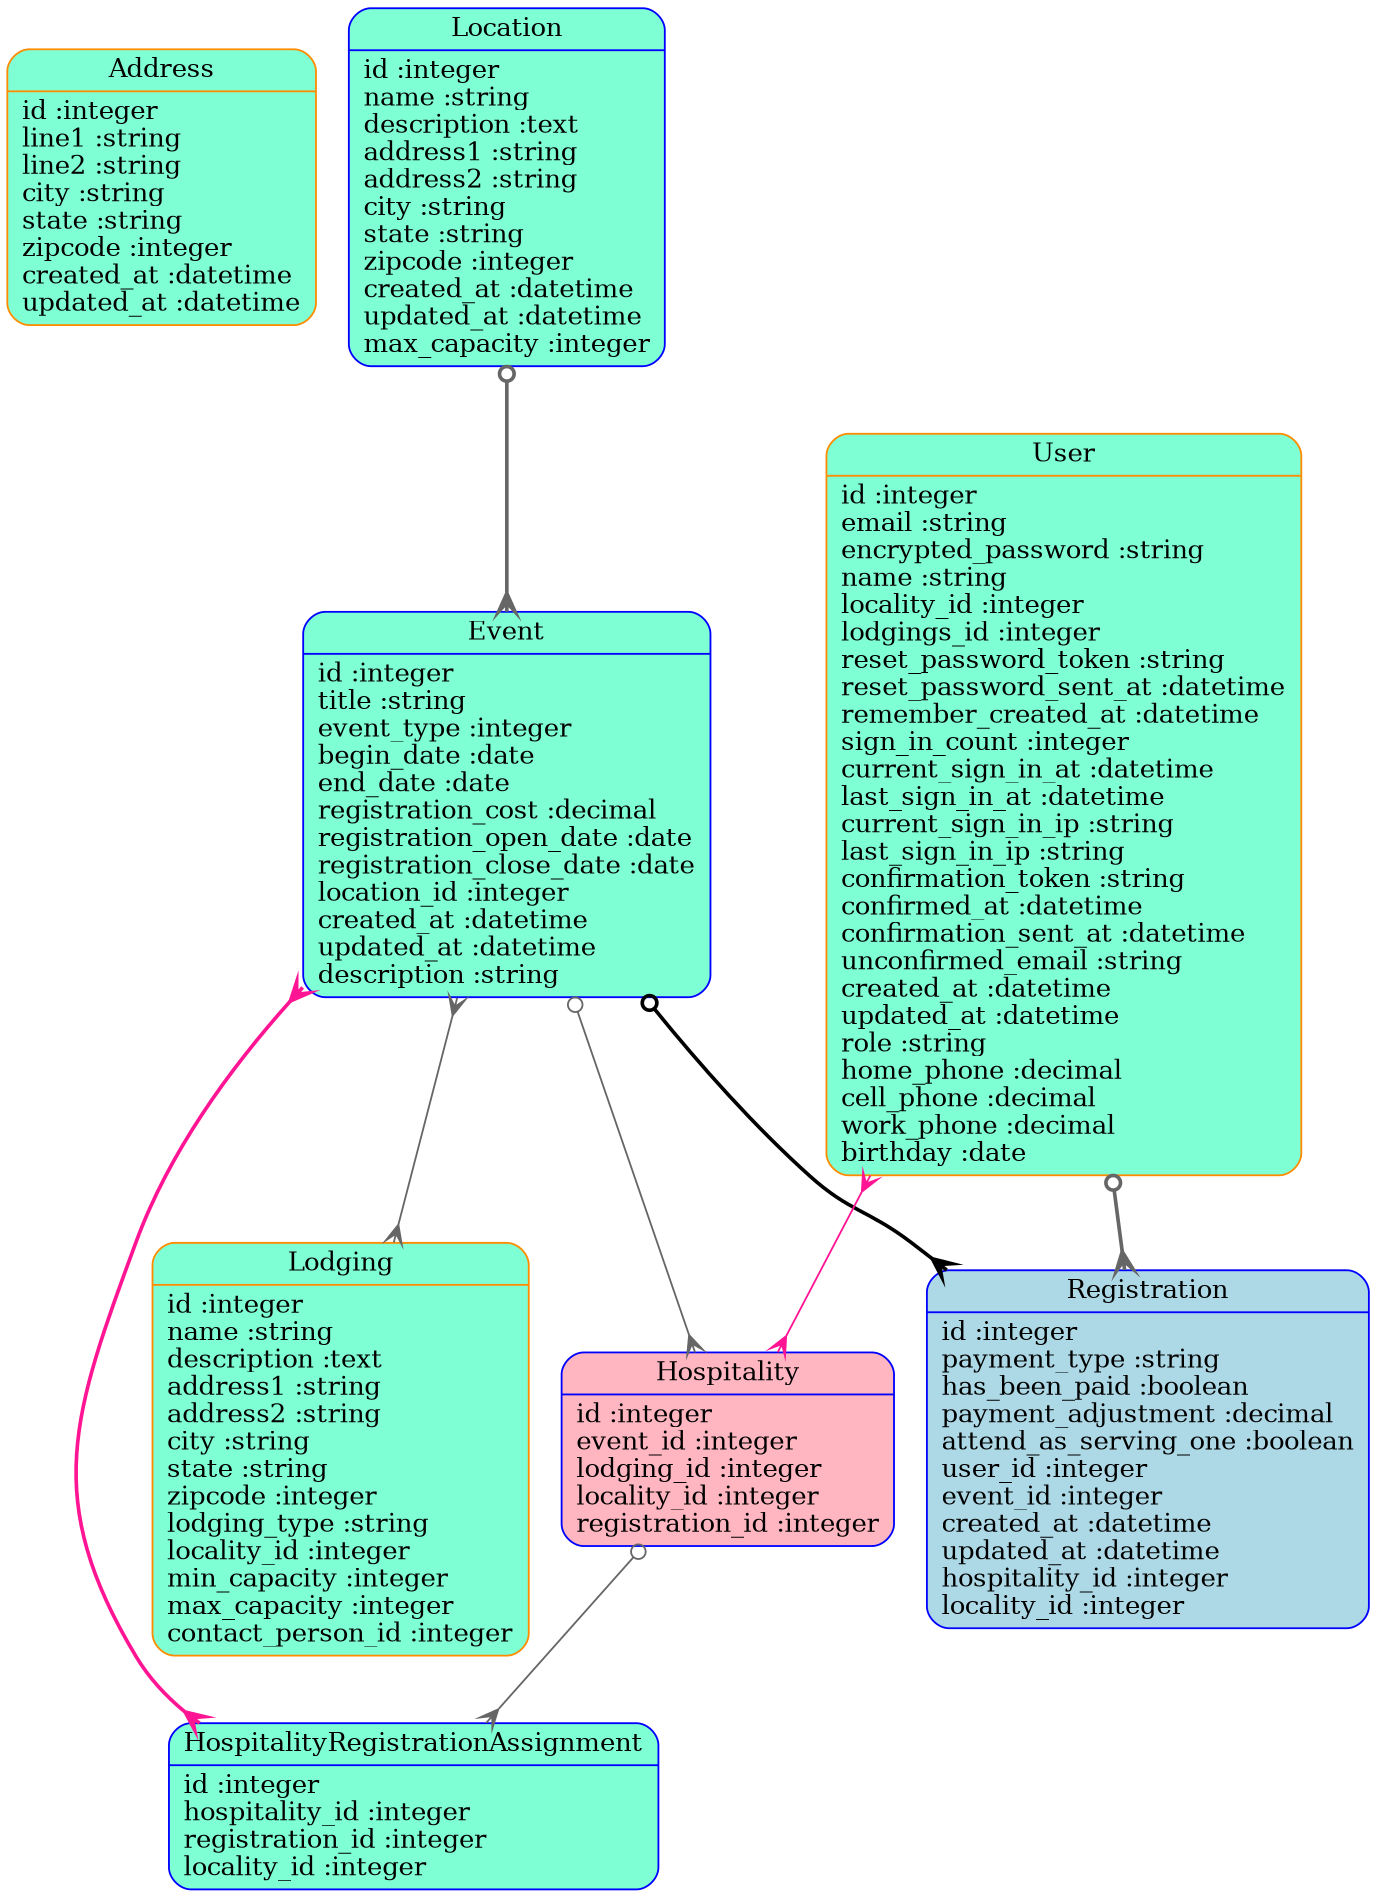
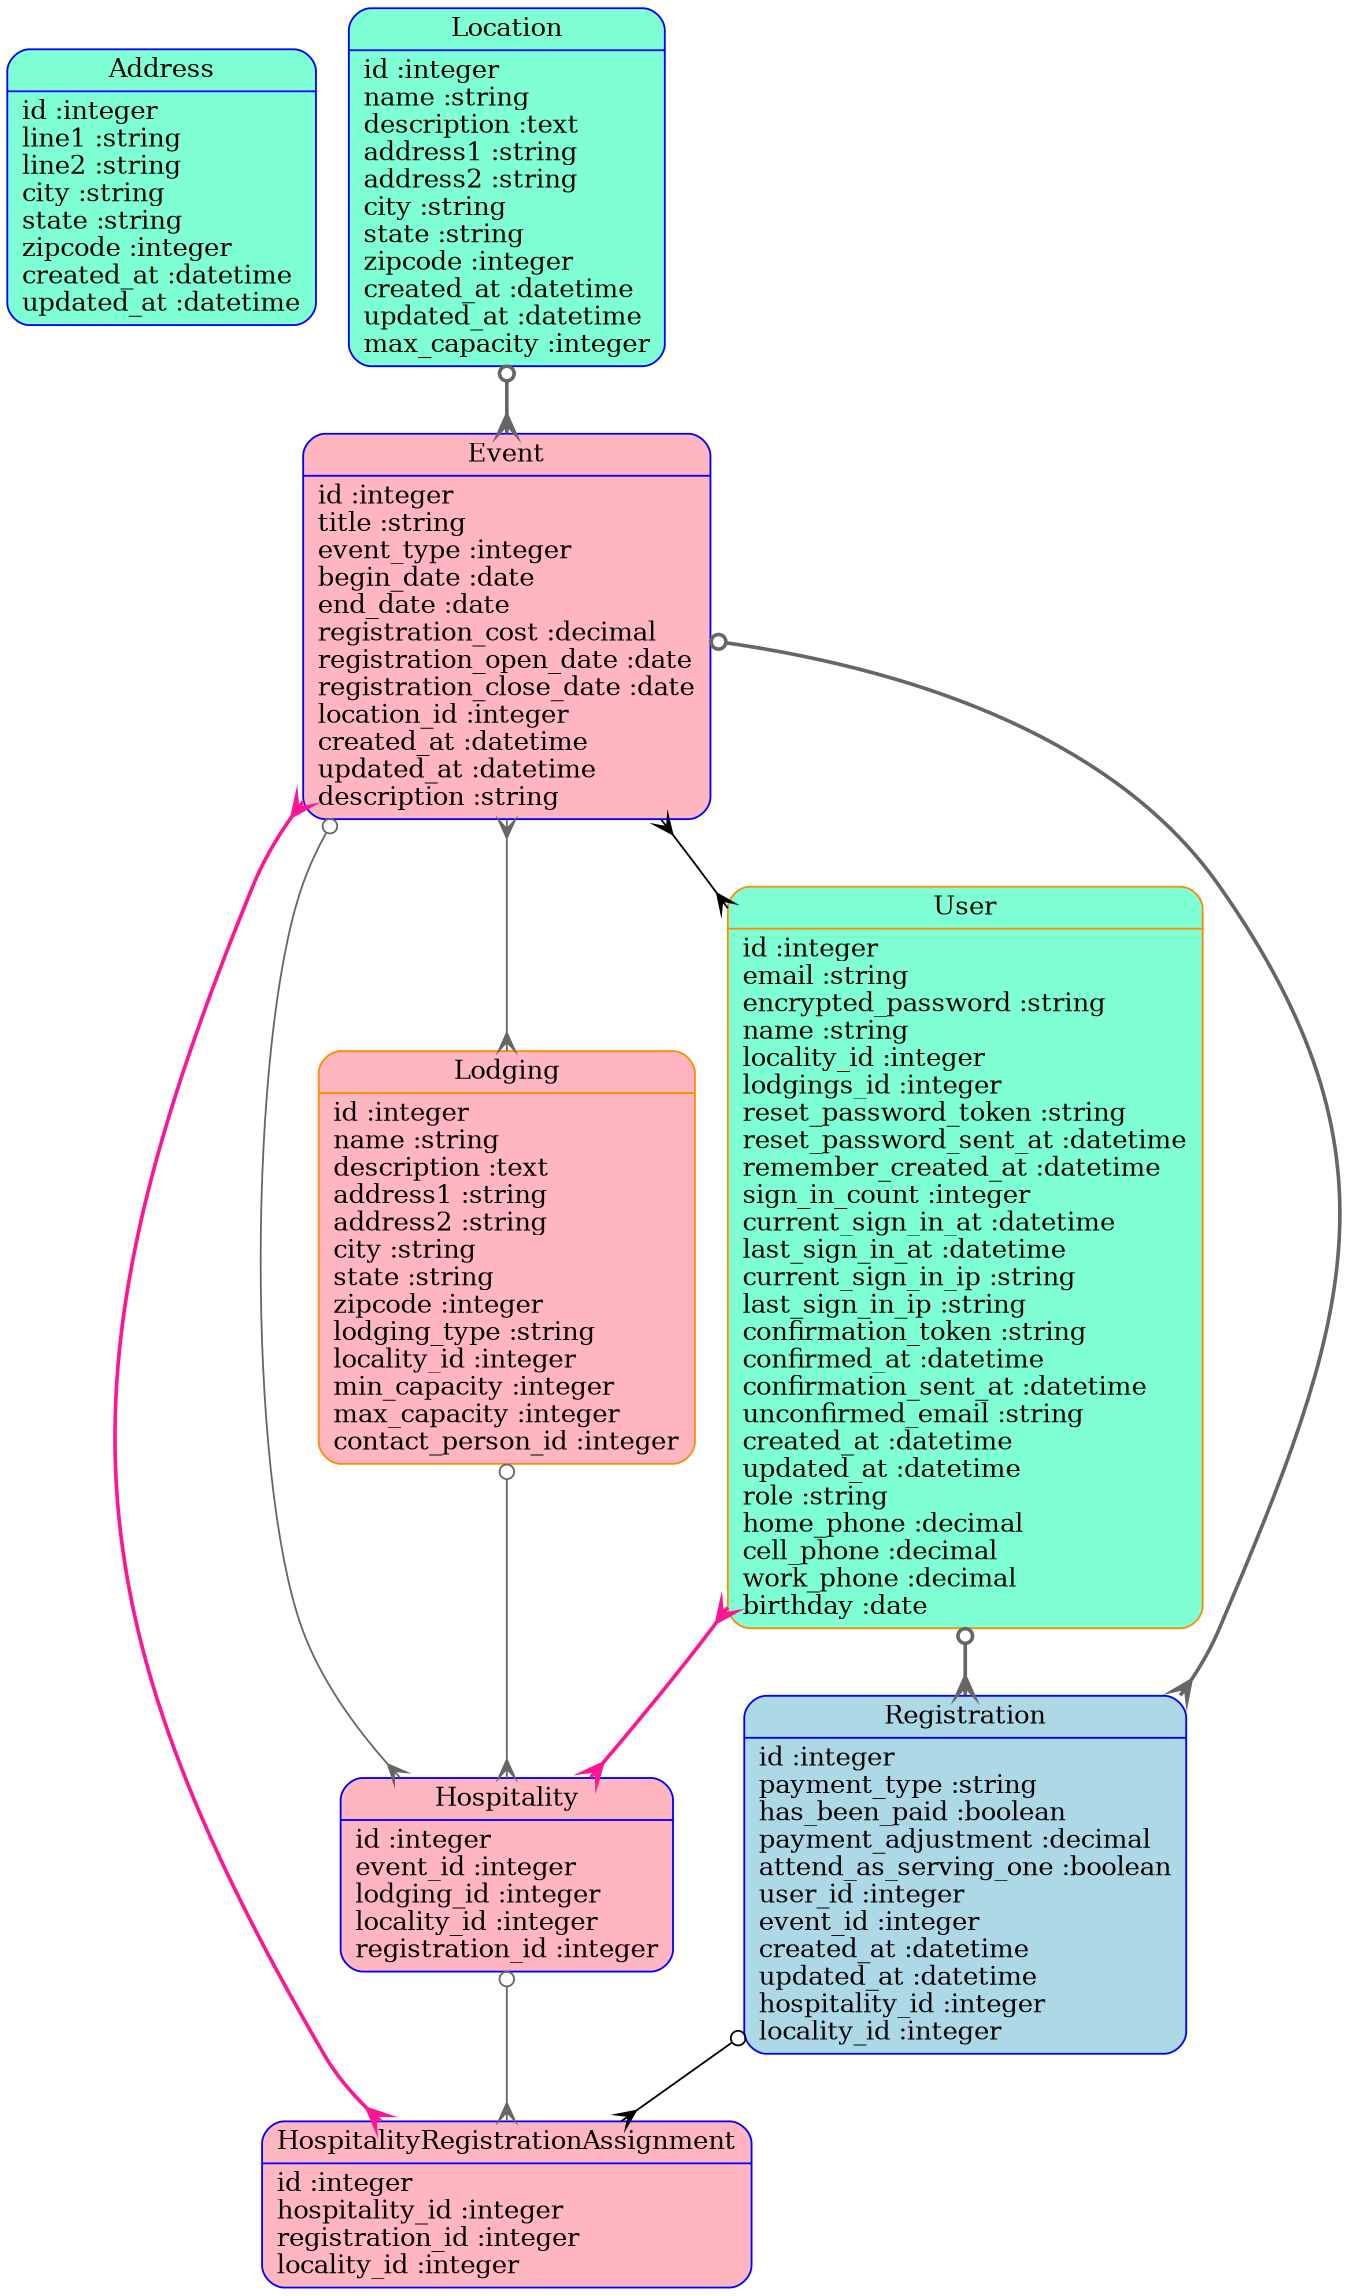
node "Address": color darkorange -> blue
node "Event": fillcolor aquamarine -> lightpink
edge "Event" -- "User": added
edge "Event" -- "Registration": color black -> gray40
edge "User" -- "Hospitality": style solid -> bold
node "Lodging": fillcolor aquamarine -> lightpink
edge "Lodging" -- "Hospitality": added
node "HospitalityRegistrationAssignment": fillcolor aquamarine -> lightpink
edge "Registration" -- "HospitalityRegistrationAssignment": added
